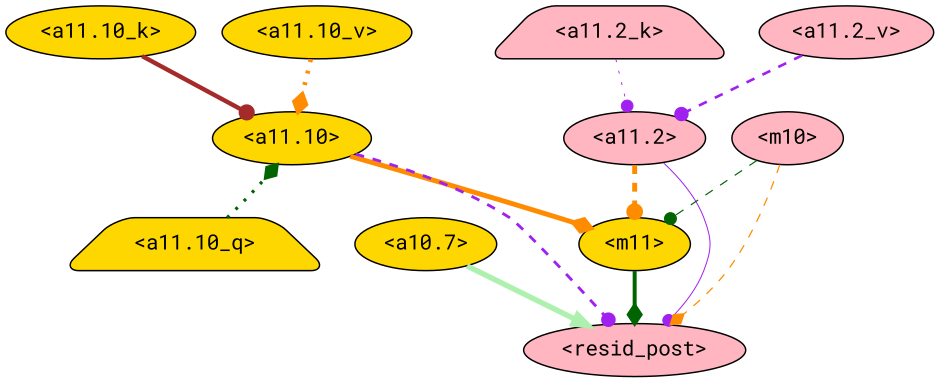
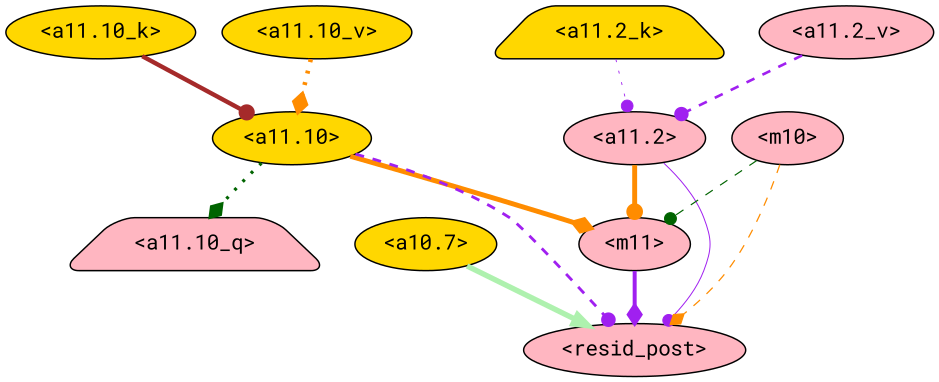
node "<a11.2_k>": fillcolor lightpink -> gold
edge "<a11.2>" -> "<m11>": style dashed -> bold
edge "<a11.10_q>" -> "<a11.10>": reversed
node "<a11.10_q>": fillcolor gold -> lightpink
node "<m11>": fillcolor gold -> lightpink
edge "<m11>" -> "<resid_post>": color darkgreen -> purple
